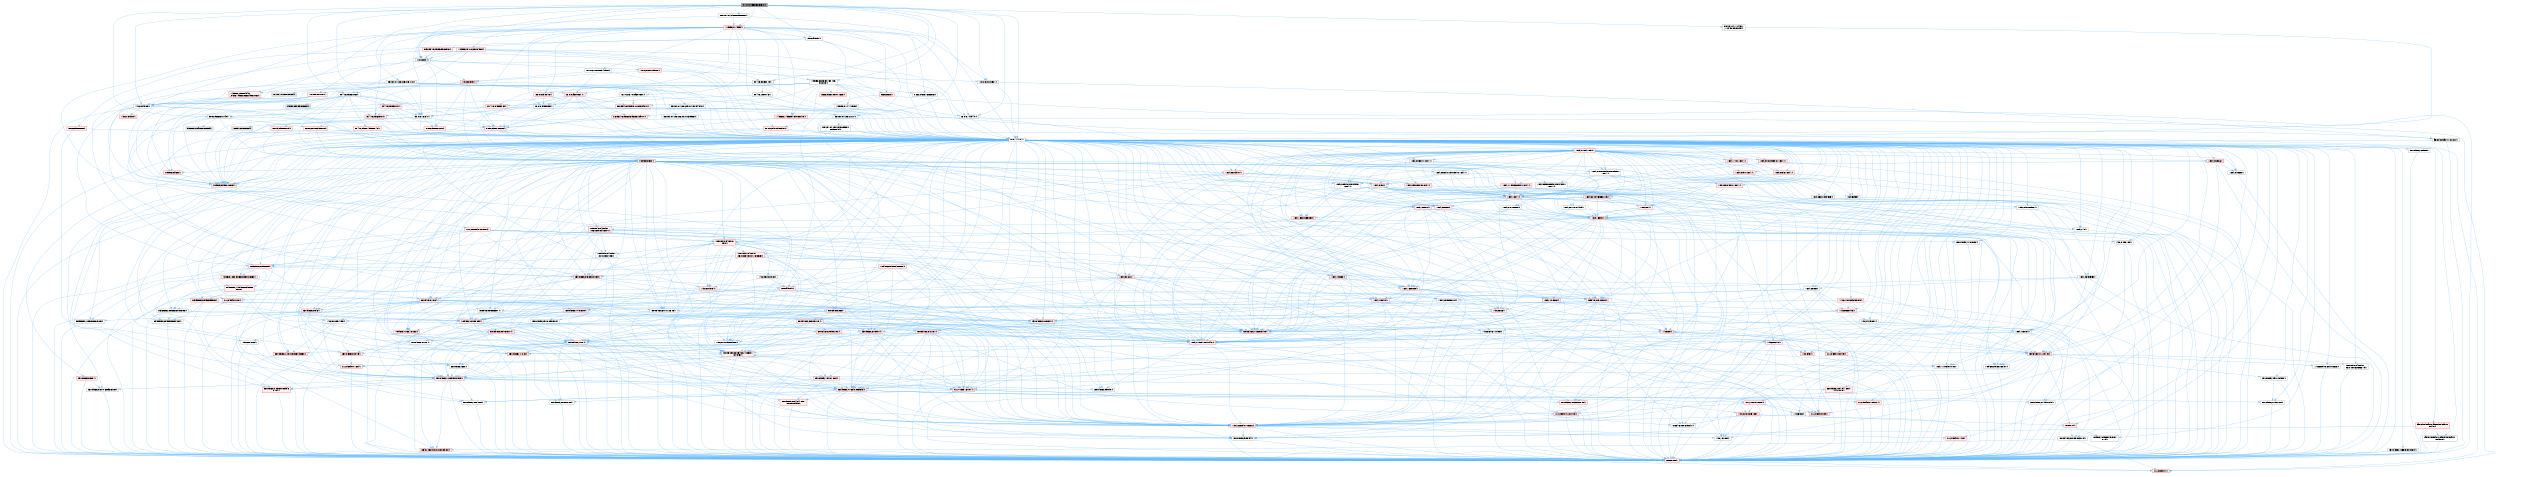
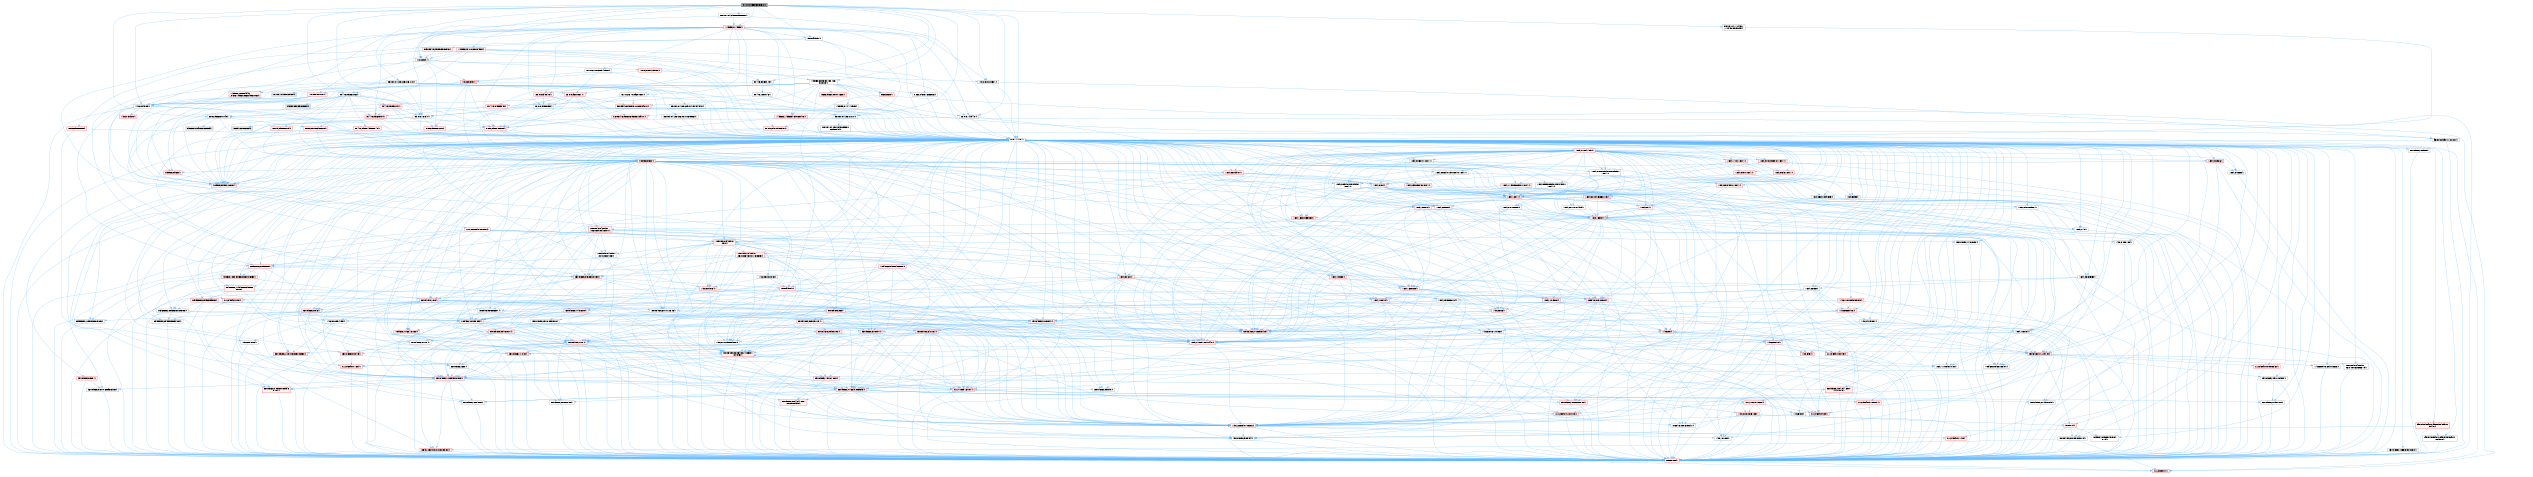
edge "Widgets/SWidget.h" -> "Stats/Stats.h": now "Widgets/DeclarativeSyntax Support.h" -> "Stats/Stats.h"
node "HAL/PlatformProperties.h": added
